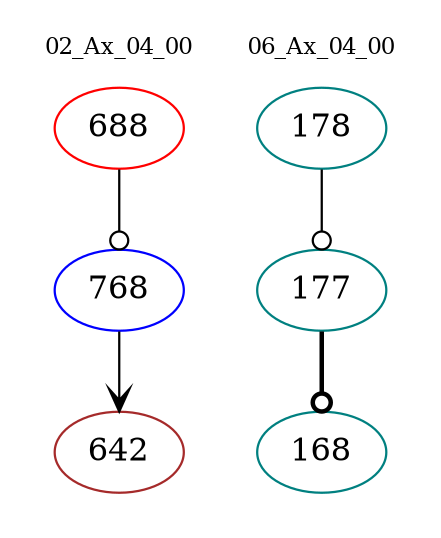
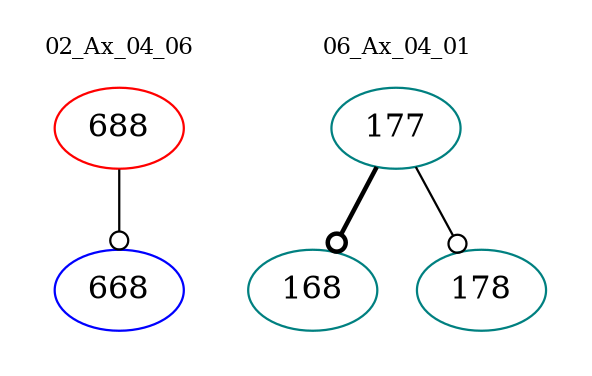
cluster "02_Ax_04_00": label "02_Ax_04_00" -> "02_Ax_04_06"
cluster "06_Ax_04_00": label "06_Ax_04_00" -> "06_Ax_04_01"
edge "178" -> "177": reversed
node "768": label "768" -> "668"
node "642": removed
